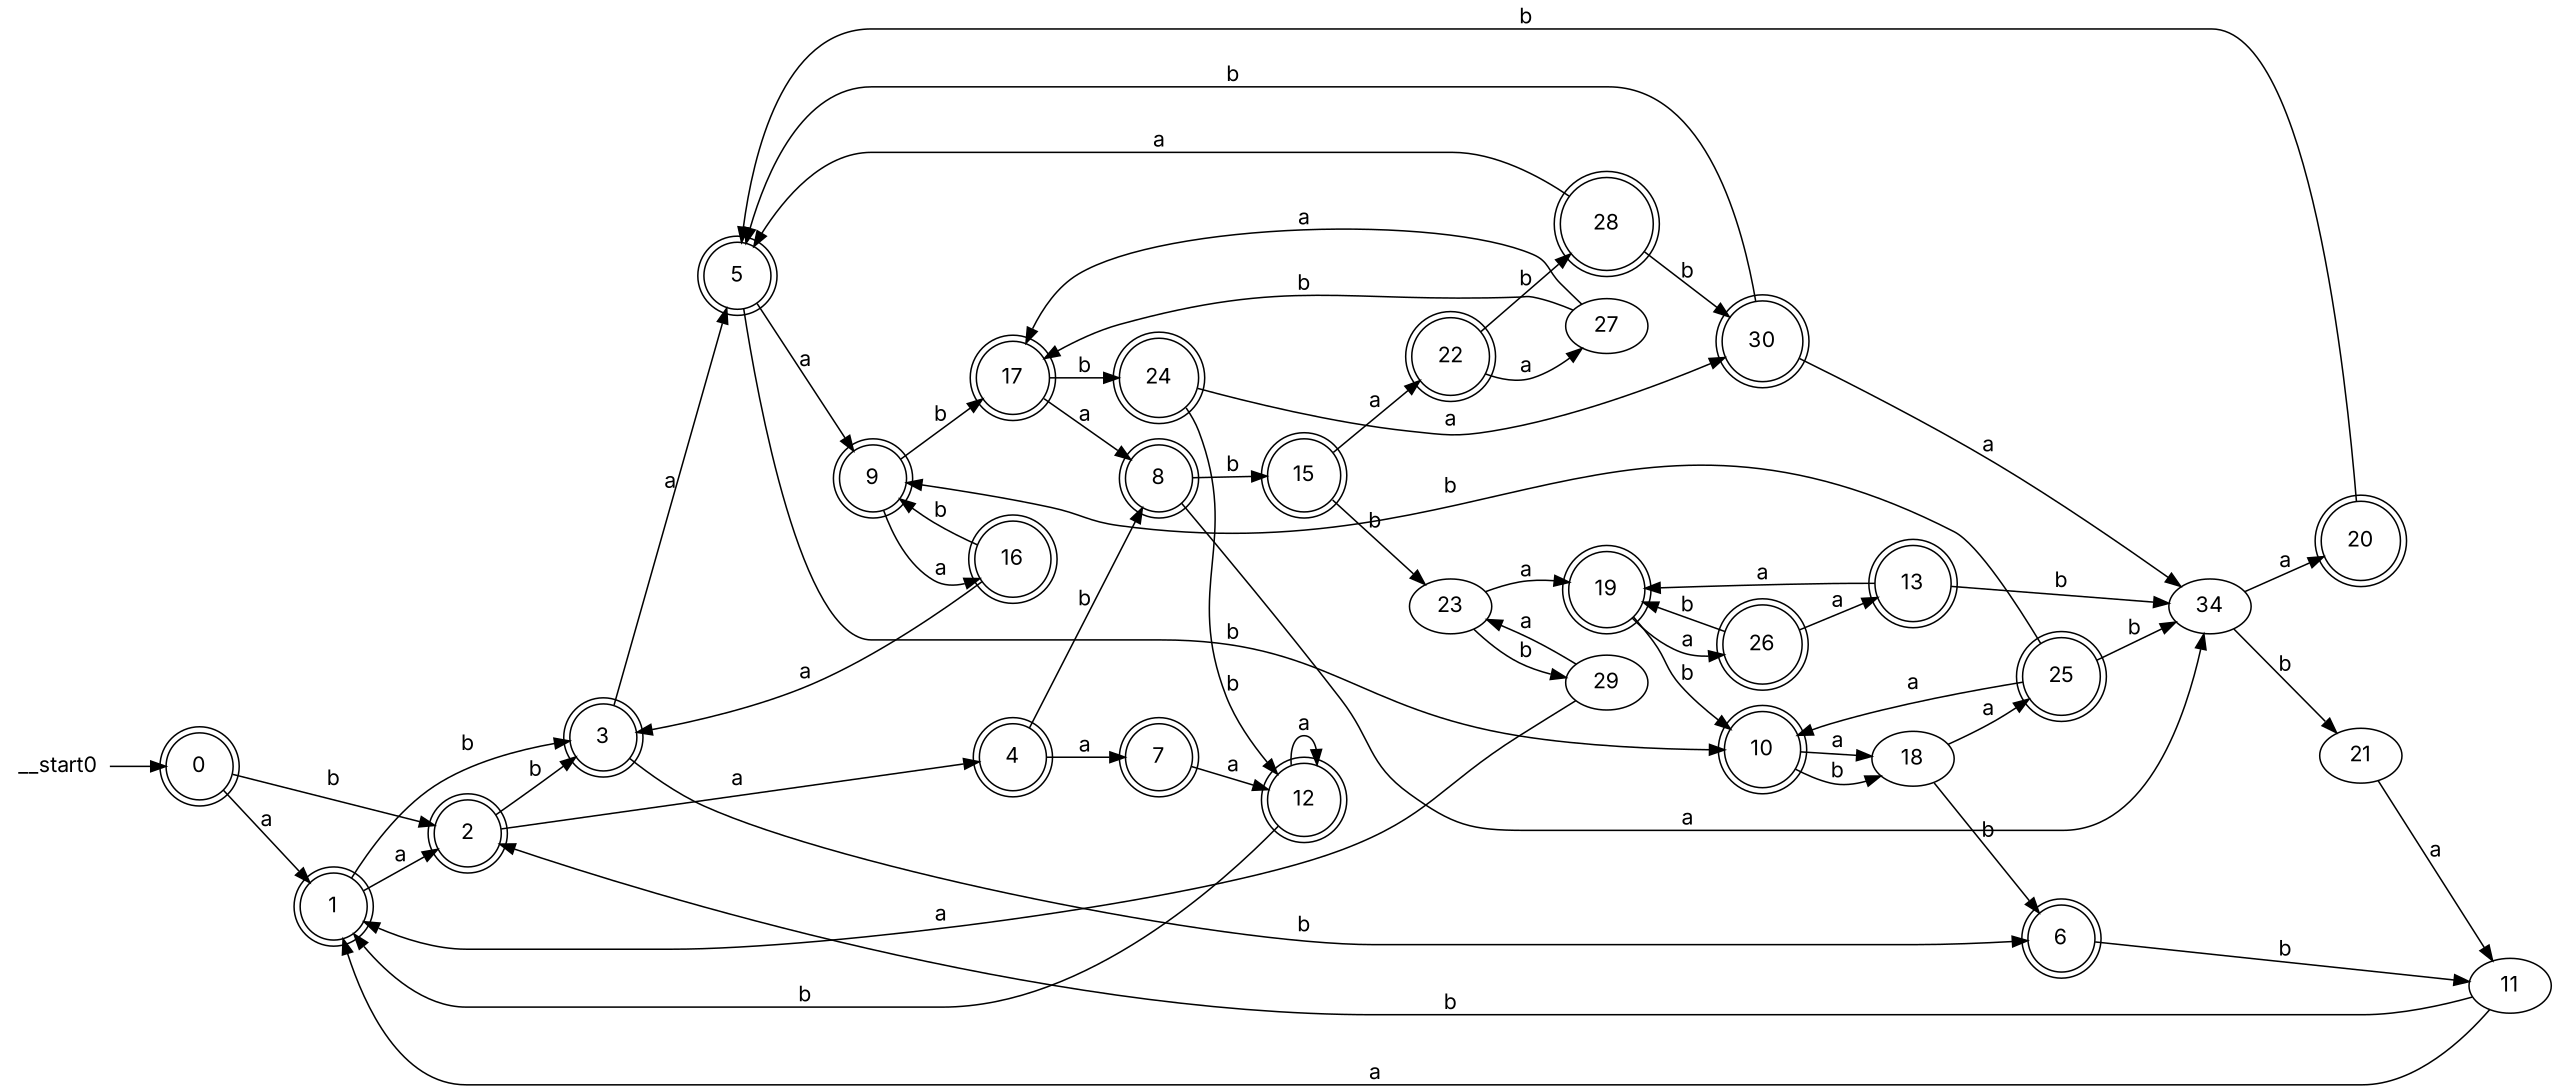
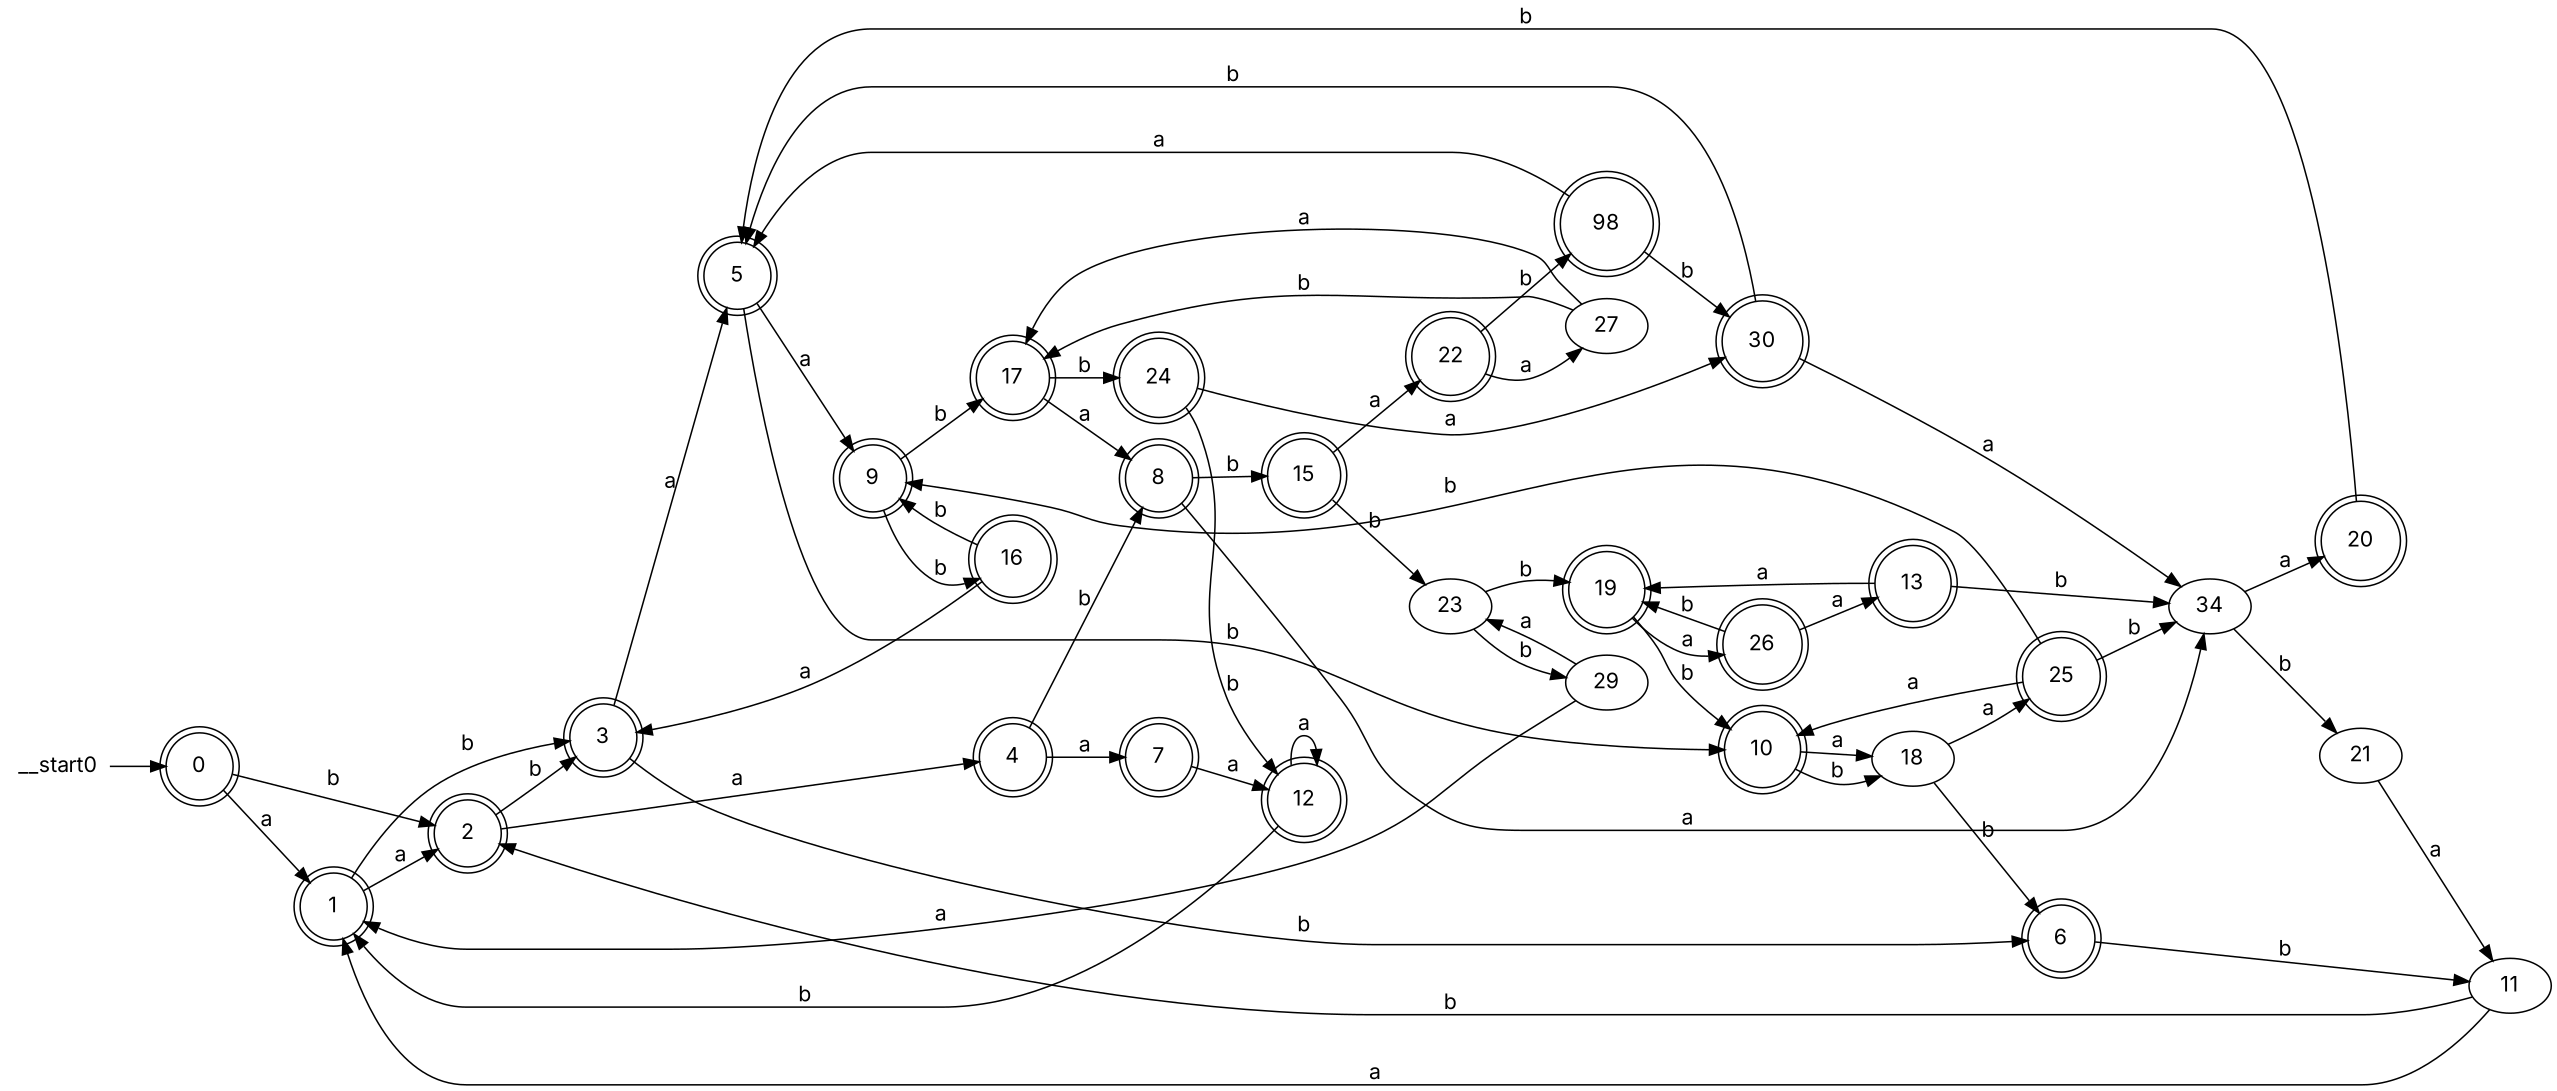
node "28": label "28" -> "98"
edge "9" -> "16": label "a" -> "b"
edge "23" -> "19": label "a" -> "b"
